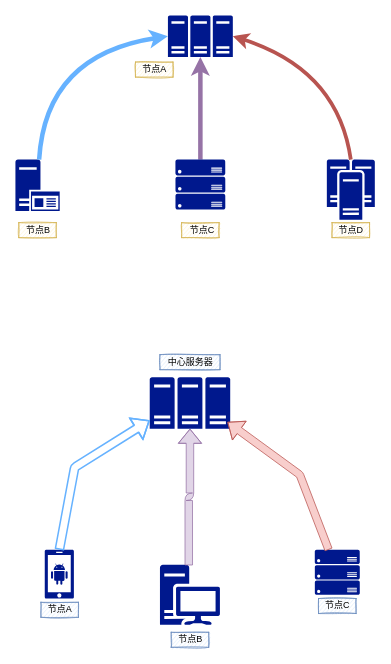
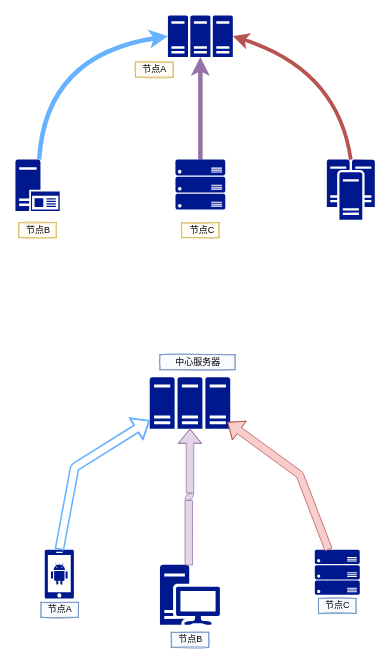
node "节点D": removed
node "中心服务器": size 60x15 -> 75x15
